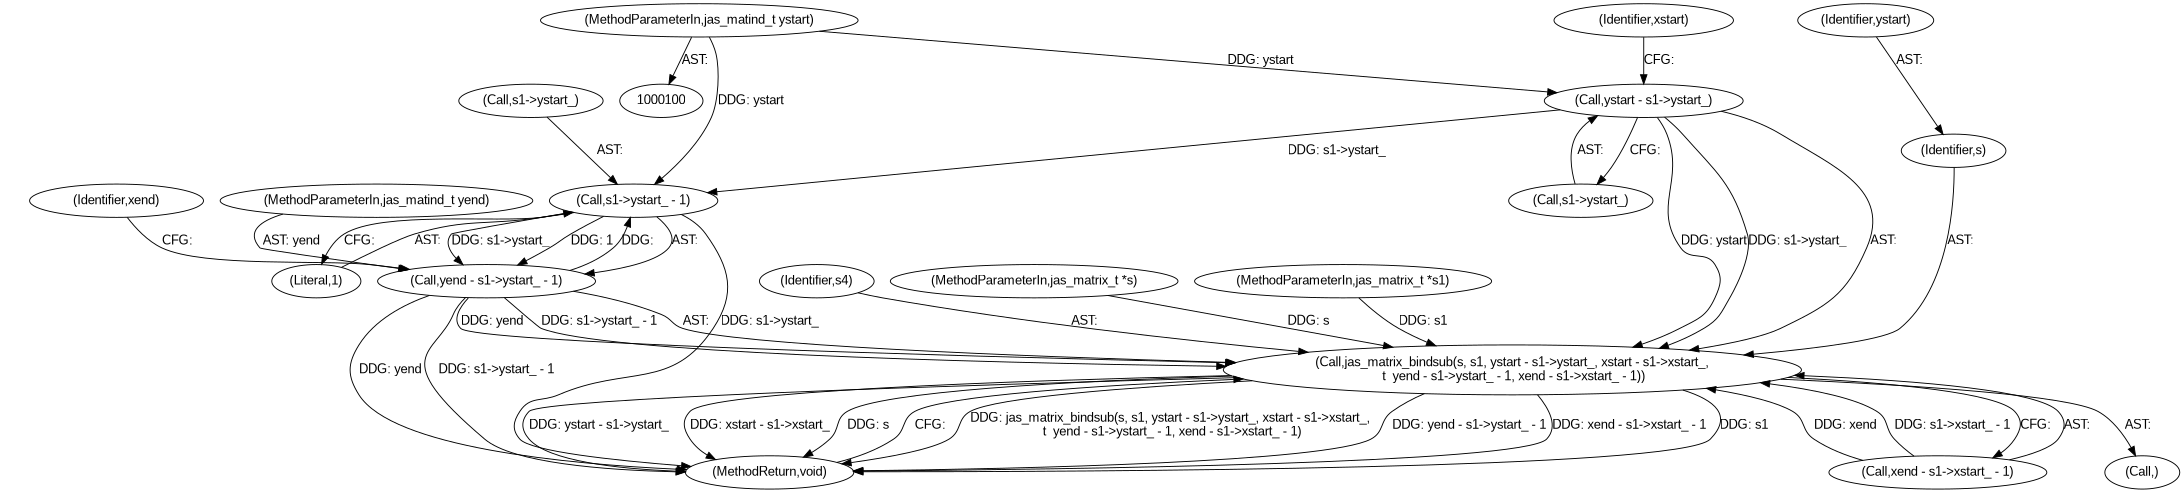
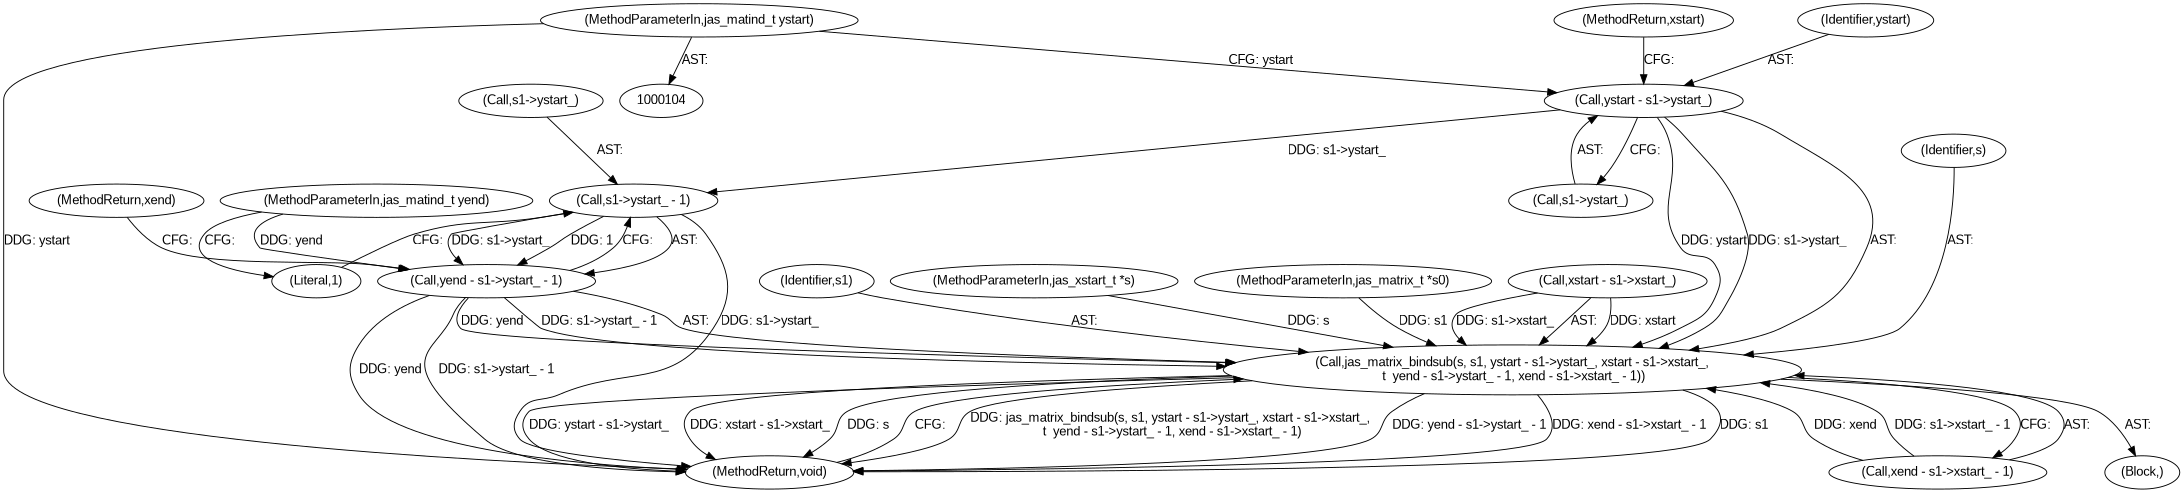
node "(Identifier,xstart)": label "(Identifier,xstart)" -> "(MethodReturn,xstart)"
edge "(MethodParameterIn,jas_matind_t ystart)" -> "(Call,ystart - s1->ystart_)": label "DDG: ystart" -> "CFG: ystart"
edge "(Identifier,ystart)" -> "(Identifier,s)": now "(Identifier,ystart)" -> "(Call,ystart - s1->ystart_)"
node "1000100": label "1000100" -> "1000104"
edge "(MethodParameterIn,jas_matind_t ystart)" -> "(Call,s1->ystart_ - 1)": now "(MethodParameterIn,jas_matind_t ystart)" -> "(MethodReturn,void)"
node "(Identifier,xend)": label "(Identifier,xend)" -> "(MethodReturn,xend)"
edge "(Call,s1->ystart_ - 1)" -> "(Literal,1)": now "(MethodParameterIn,jas_matind_t yend)" -> "(Literal,1)"
edge "(MethodParameterIn,jas_matind_t yend)" -> "(Call,yend - s1->ystart_ - 1)": label "AST: yend" -> "DDG: yend"
edge "(Literal,1)" -> "(Call,s1->ystart_ - 1)": label "AST: " -> "CFG: "
edge "(Call,yend - s1->ystart_ - 1)" -> "(Call,s1->ystart_ - 1)": label "DDG: " -> "CFG: "
node "(Identifier,s4)": label "(Identifier,s4)" -> "(Identifier,s1)"
node "(MethodParameterIn,jas_matrix_t *s)": label "(MethodParameterIn,jas_matrix_t *s)" -> "(MethodParameterIn,jas_xstart_t *s)"
node "(MethodParameterIn,jas_matrix_t *s1)": label "(MethodParameterIn,jas_matrix_t *s1)" -> "(MethodParameterIn,jas_matrix_t *s0)"
node "(Call,xstart - s1->xstart_)": added
node "(Call,)": label "(Call,)" -> "(Block,)"
